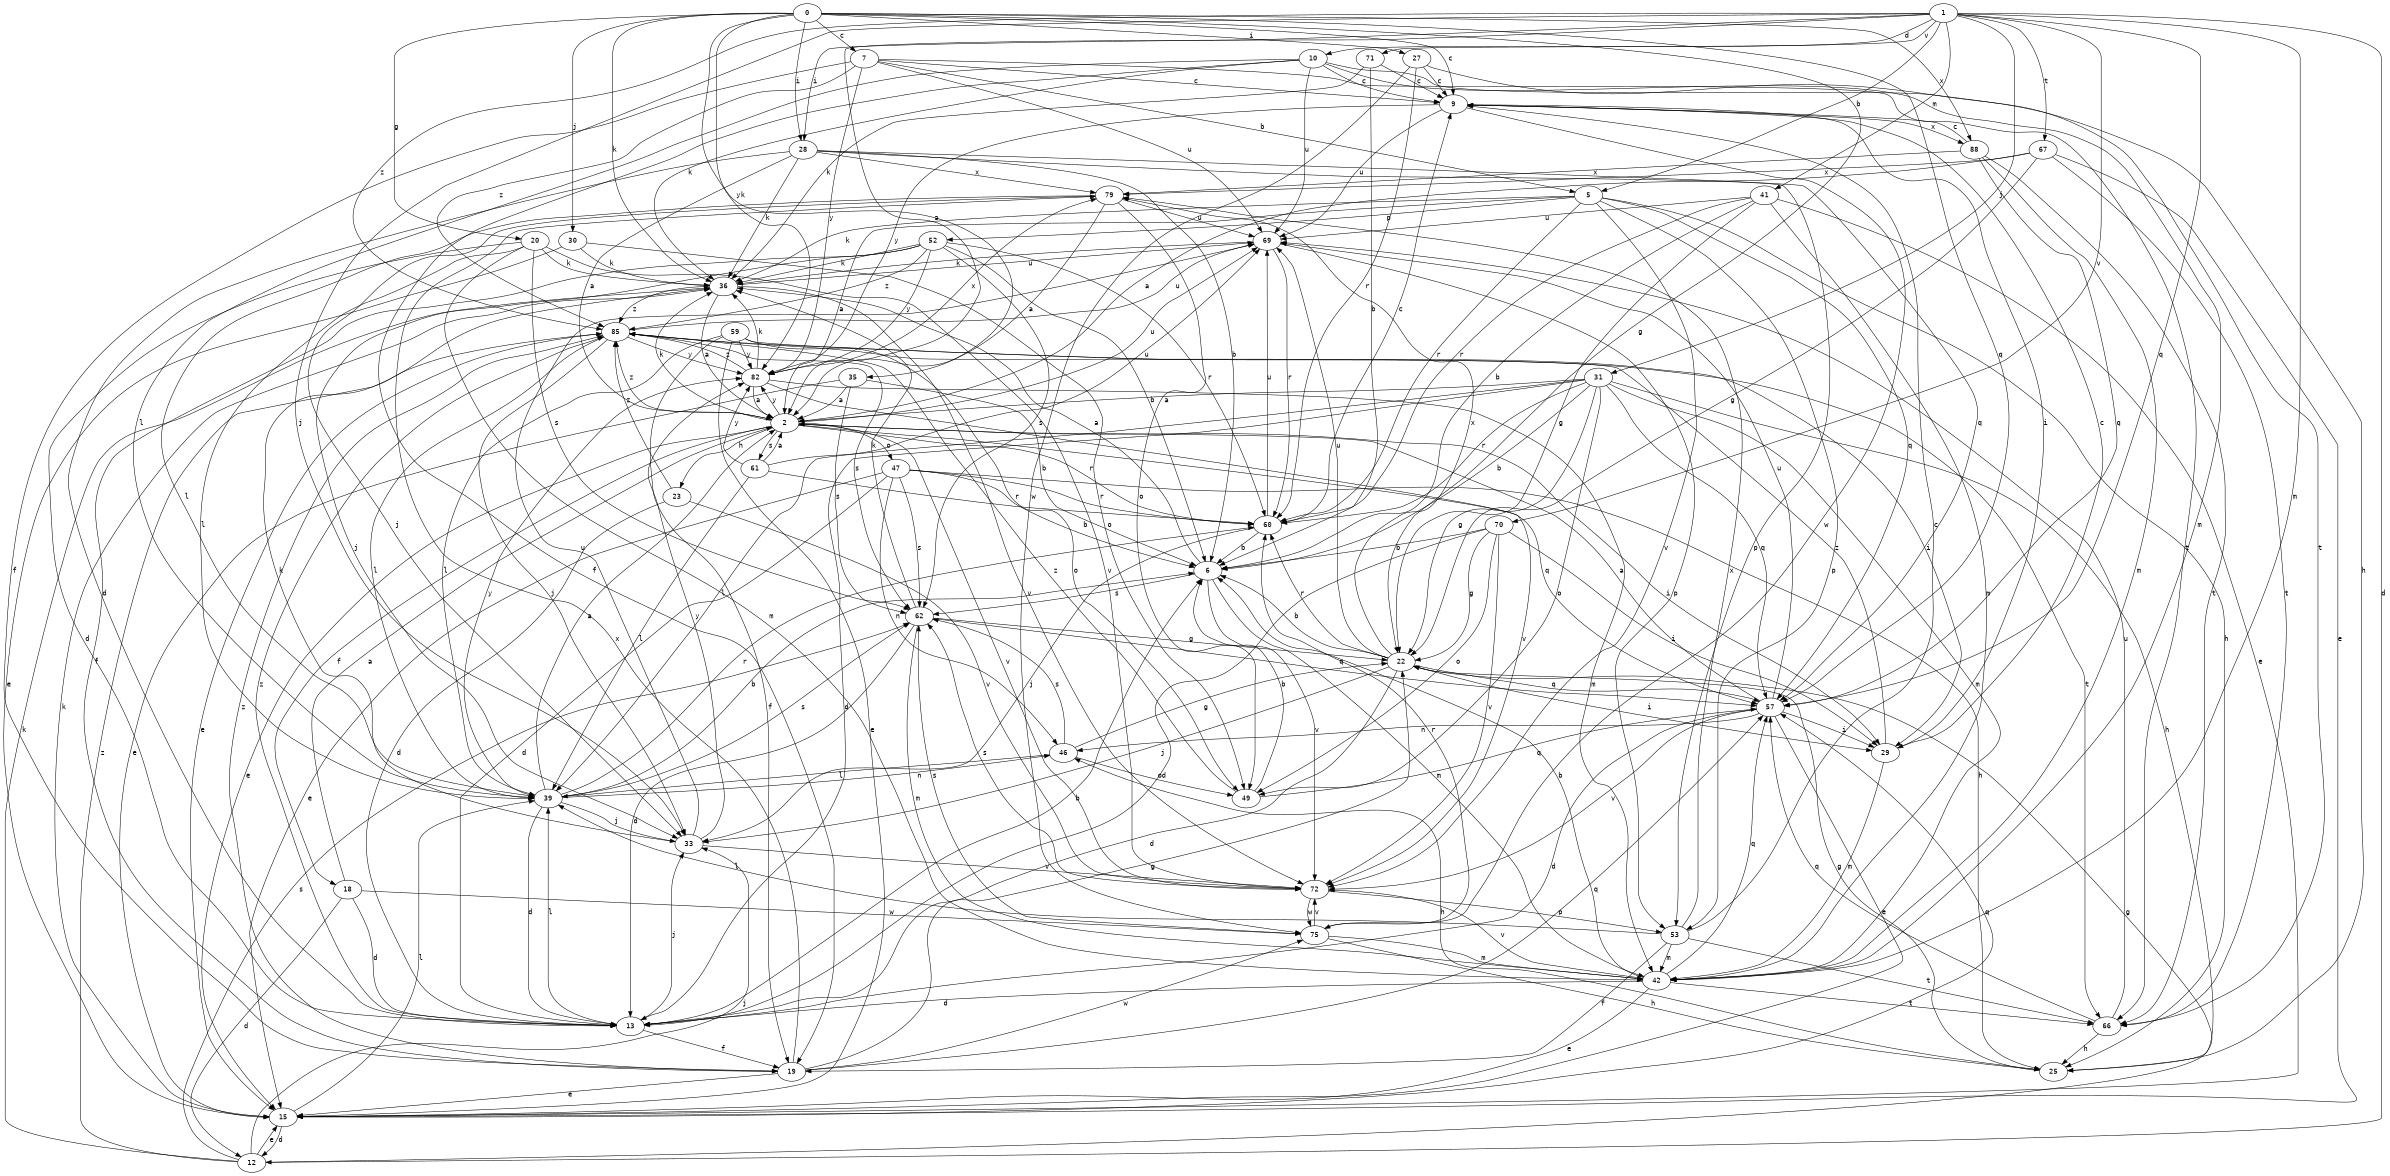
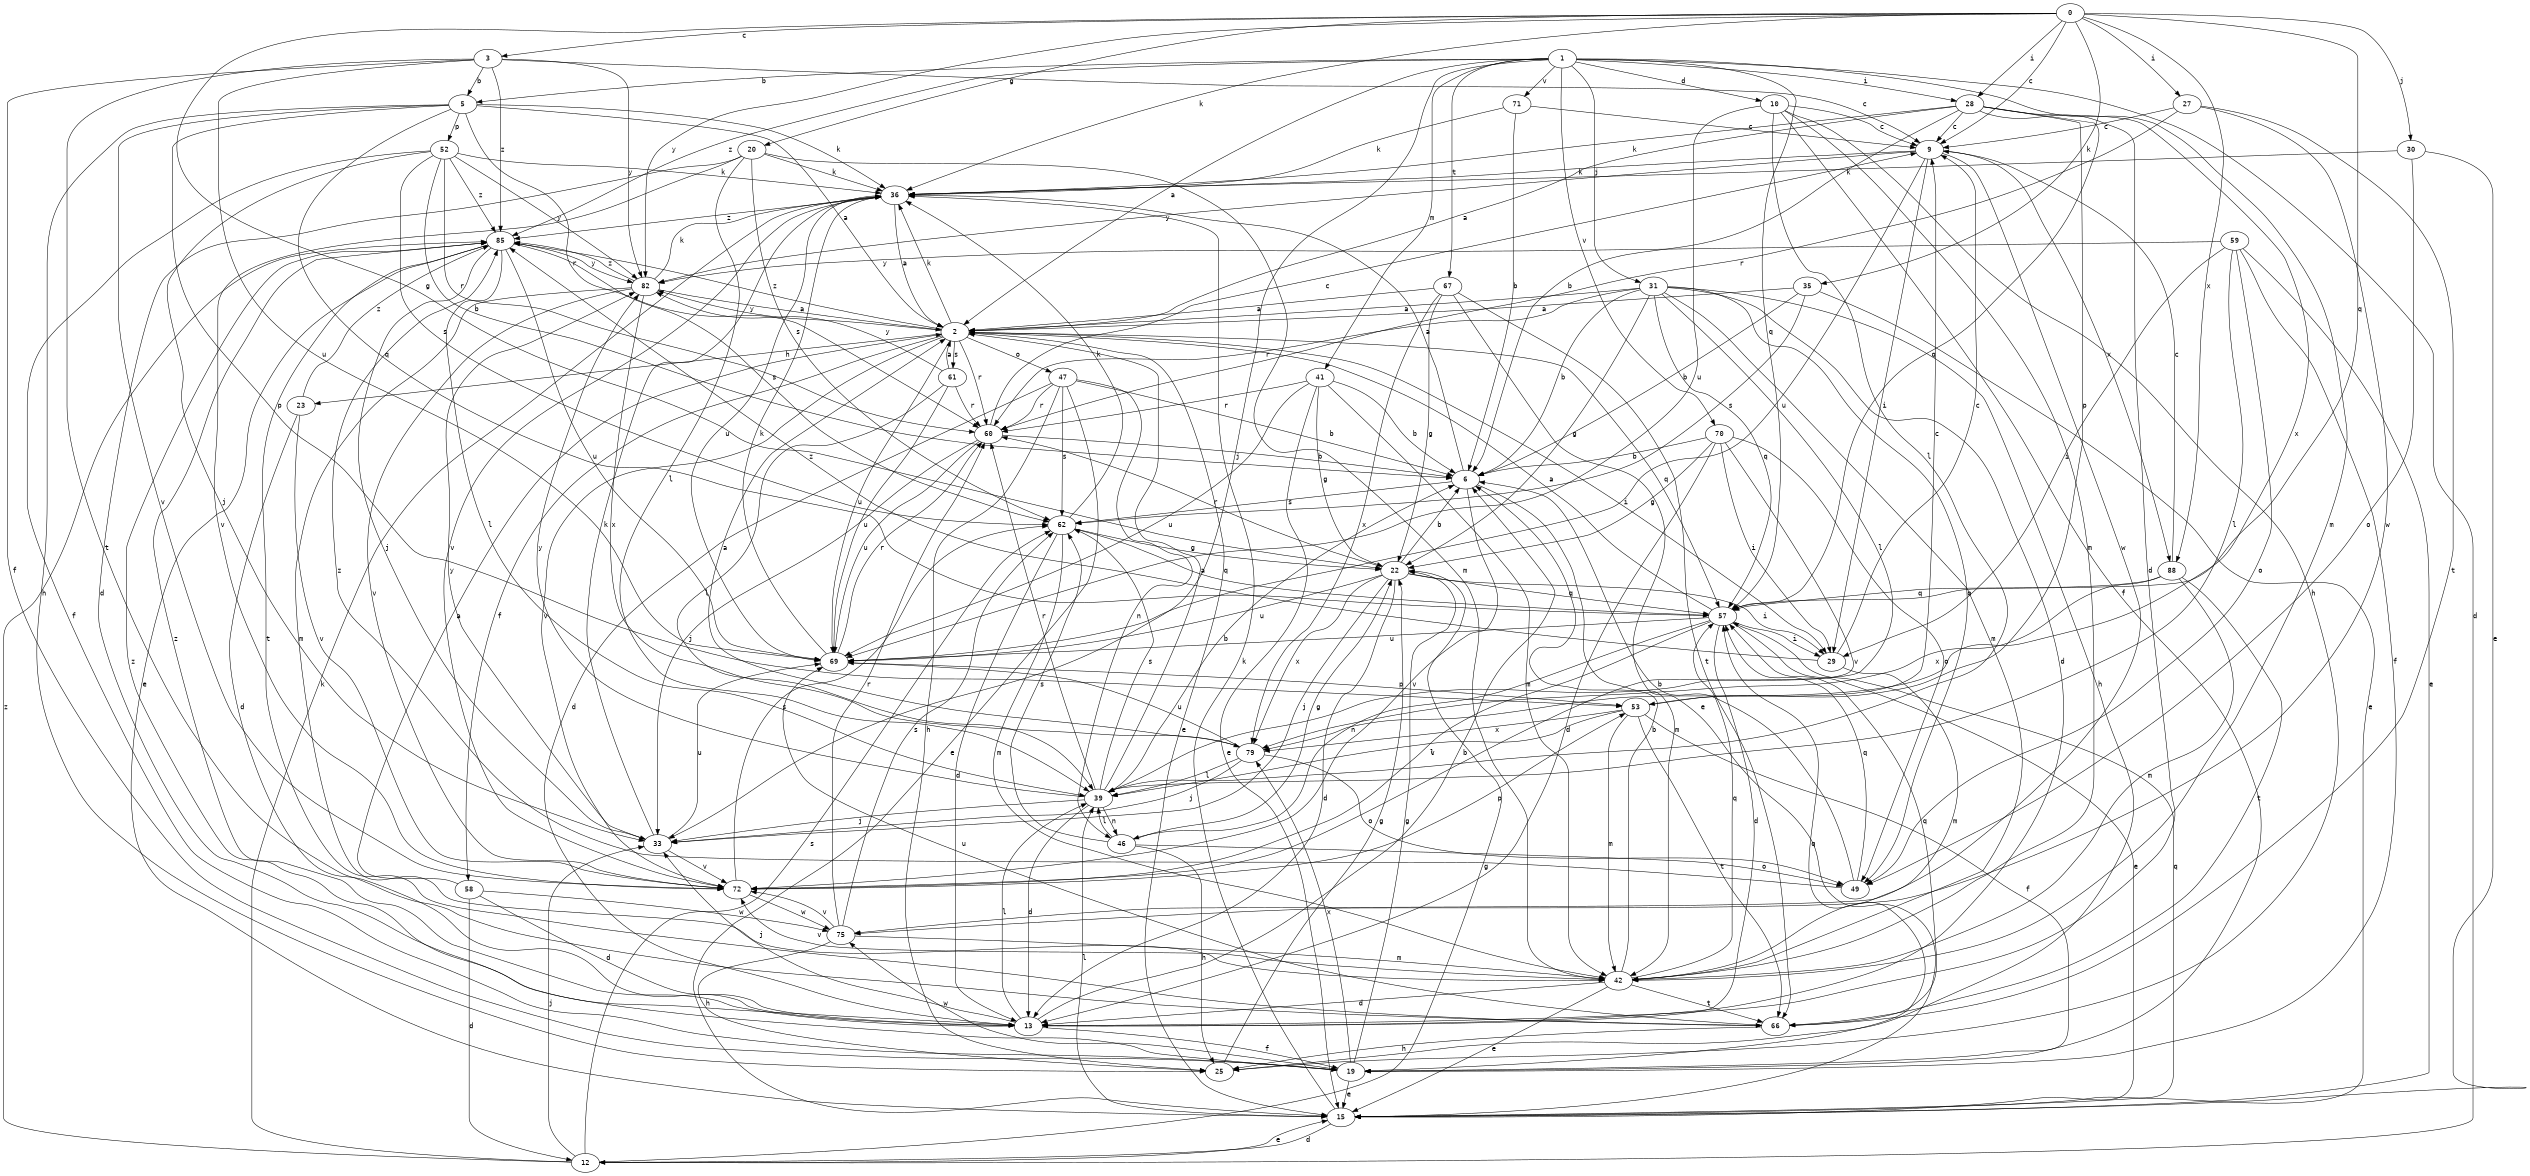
node "7": label "7" -> "3"
edge "10" -> "36": now "9" -> "36"
edge "28" -> "9": added, label "c"
node "18": label "18" -> "58"
edge "25" -> "46": reversed
